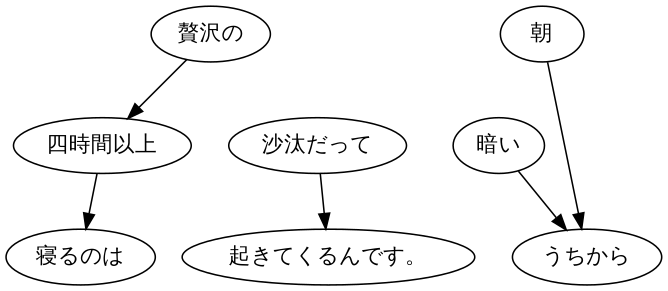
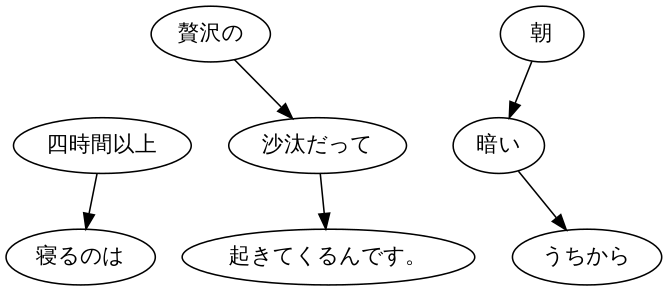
edge "贅沢の" -> "四時間以上": now "贅沢の" -> "沙汰だって"
edge "朝" -> "うちから": now "朝" -> "暗い"
